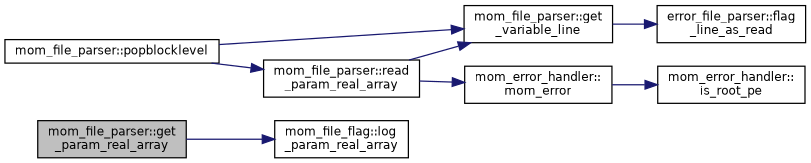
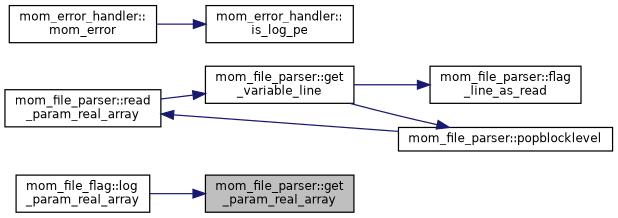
node "error_file_parser::flag _line_as_read": label "error_file_parser::flag _line_as_read" -> "mom_file_parser::flag _line_as_read"
edge "mom_file_parser::popblocklevel" -> "mom_file_parser::get _variable_line": reversed
edge "mom_file_parser::read _param_real_array" -> "mom_error_handler:: mom_error": removed
node "mom_error_handler:: is_root_pe": label "mom_error_handler:: is_root_pe" -> "mom_error_handler:: is_log_pe"
edge "mom_file_parser::get _param_real_array" -> "mom_file_flag::log _param_real_array": reversed
